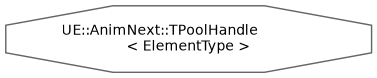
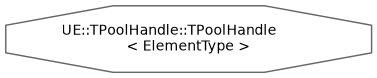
node "UE::AnimNext::TPoolHandle < ElementType >": label "UE::AnimNext::TPoolHandle < ElementType >" -> "UE::TPoolHandle::TPoolHandle < ElementType >"
